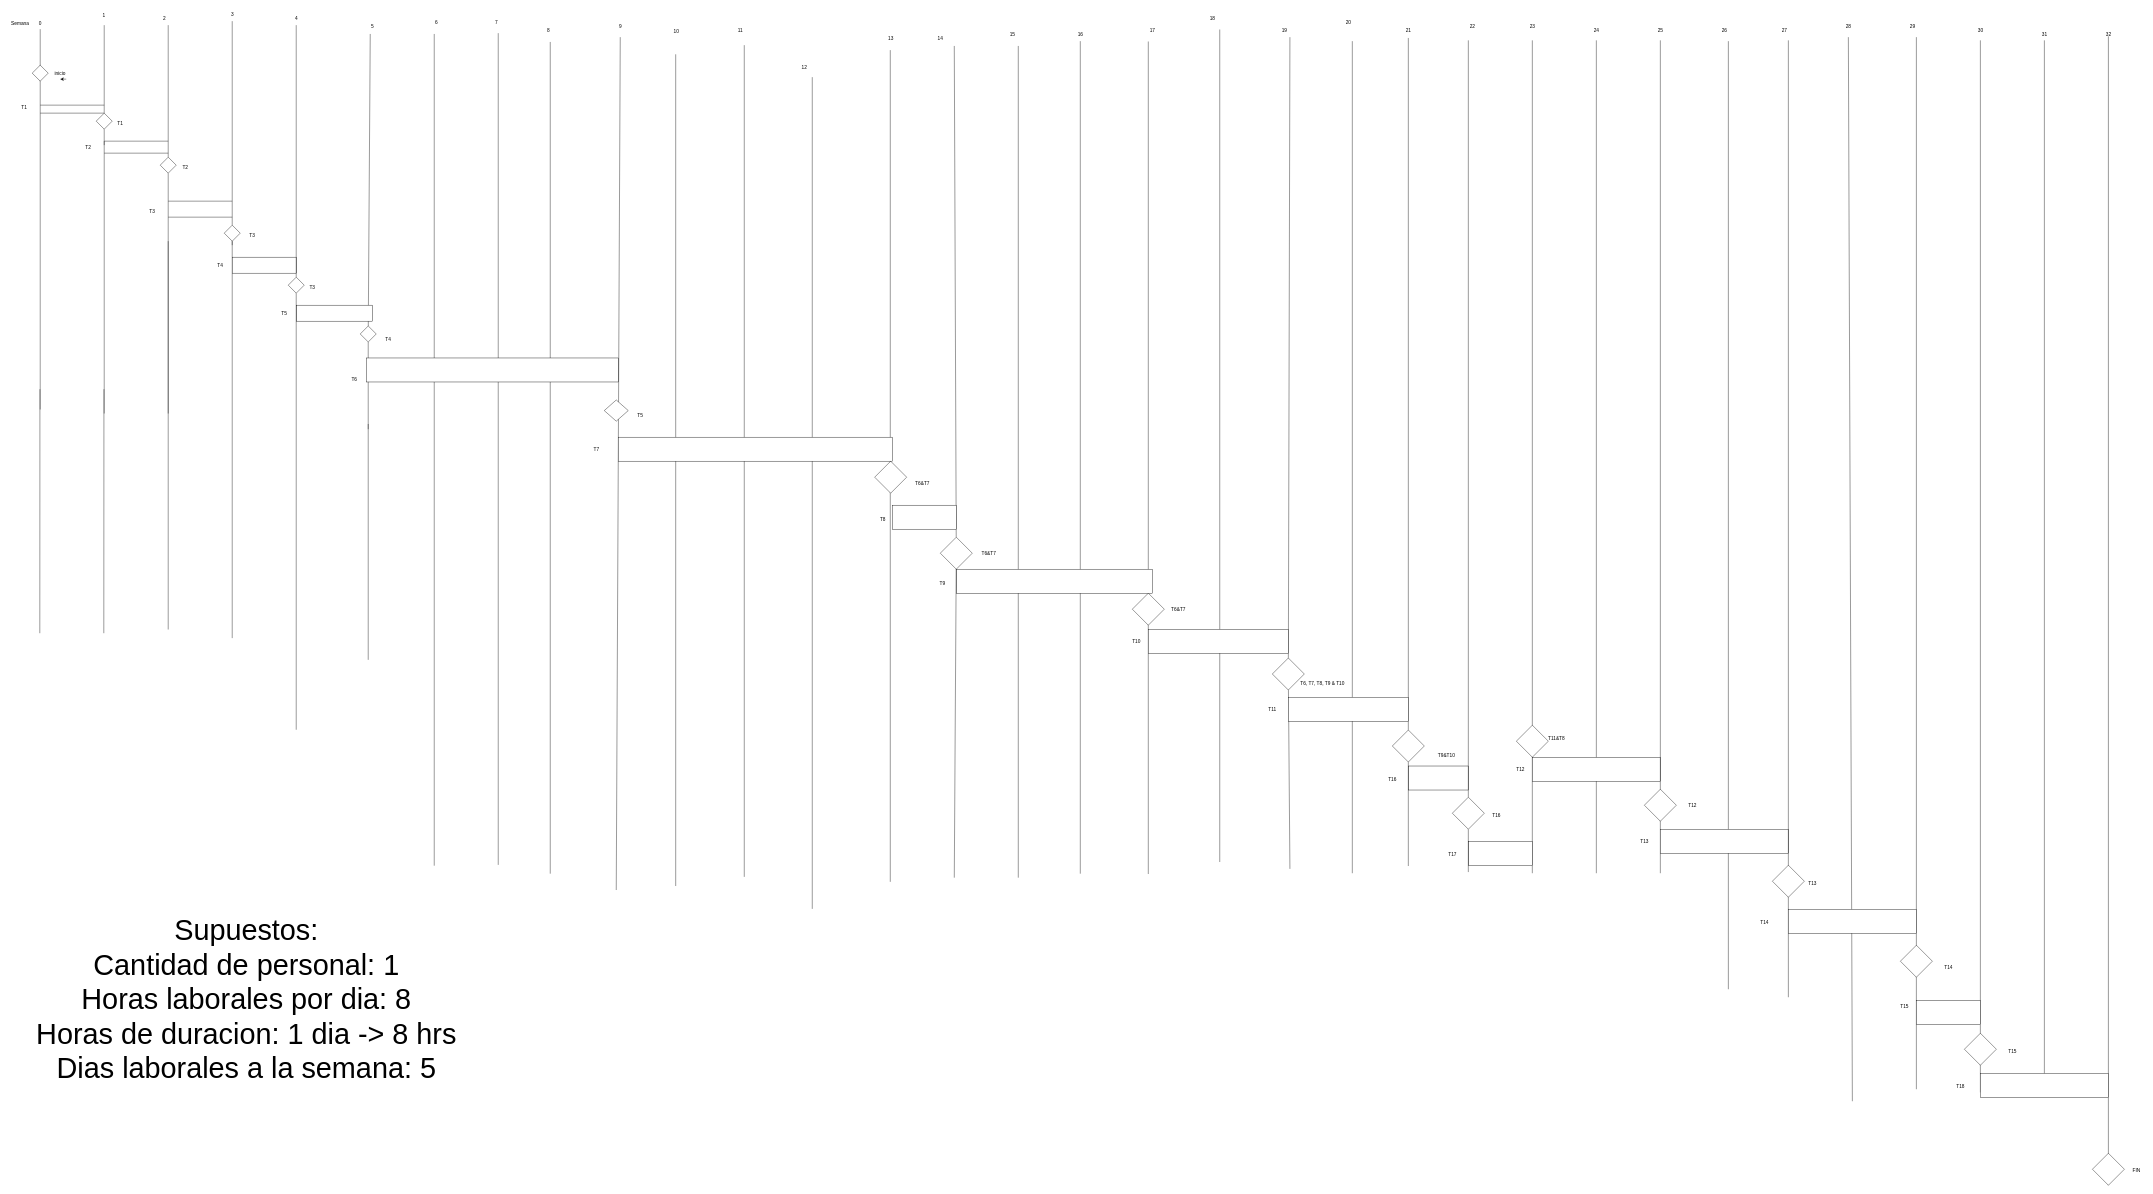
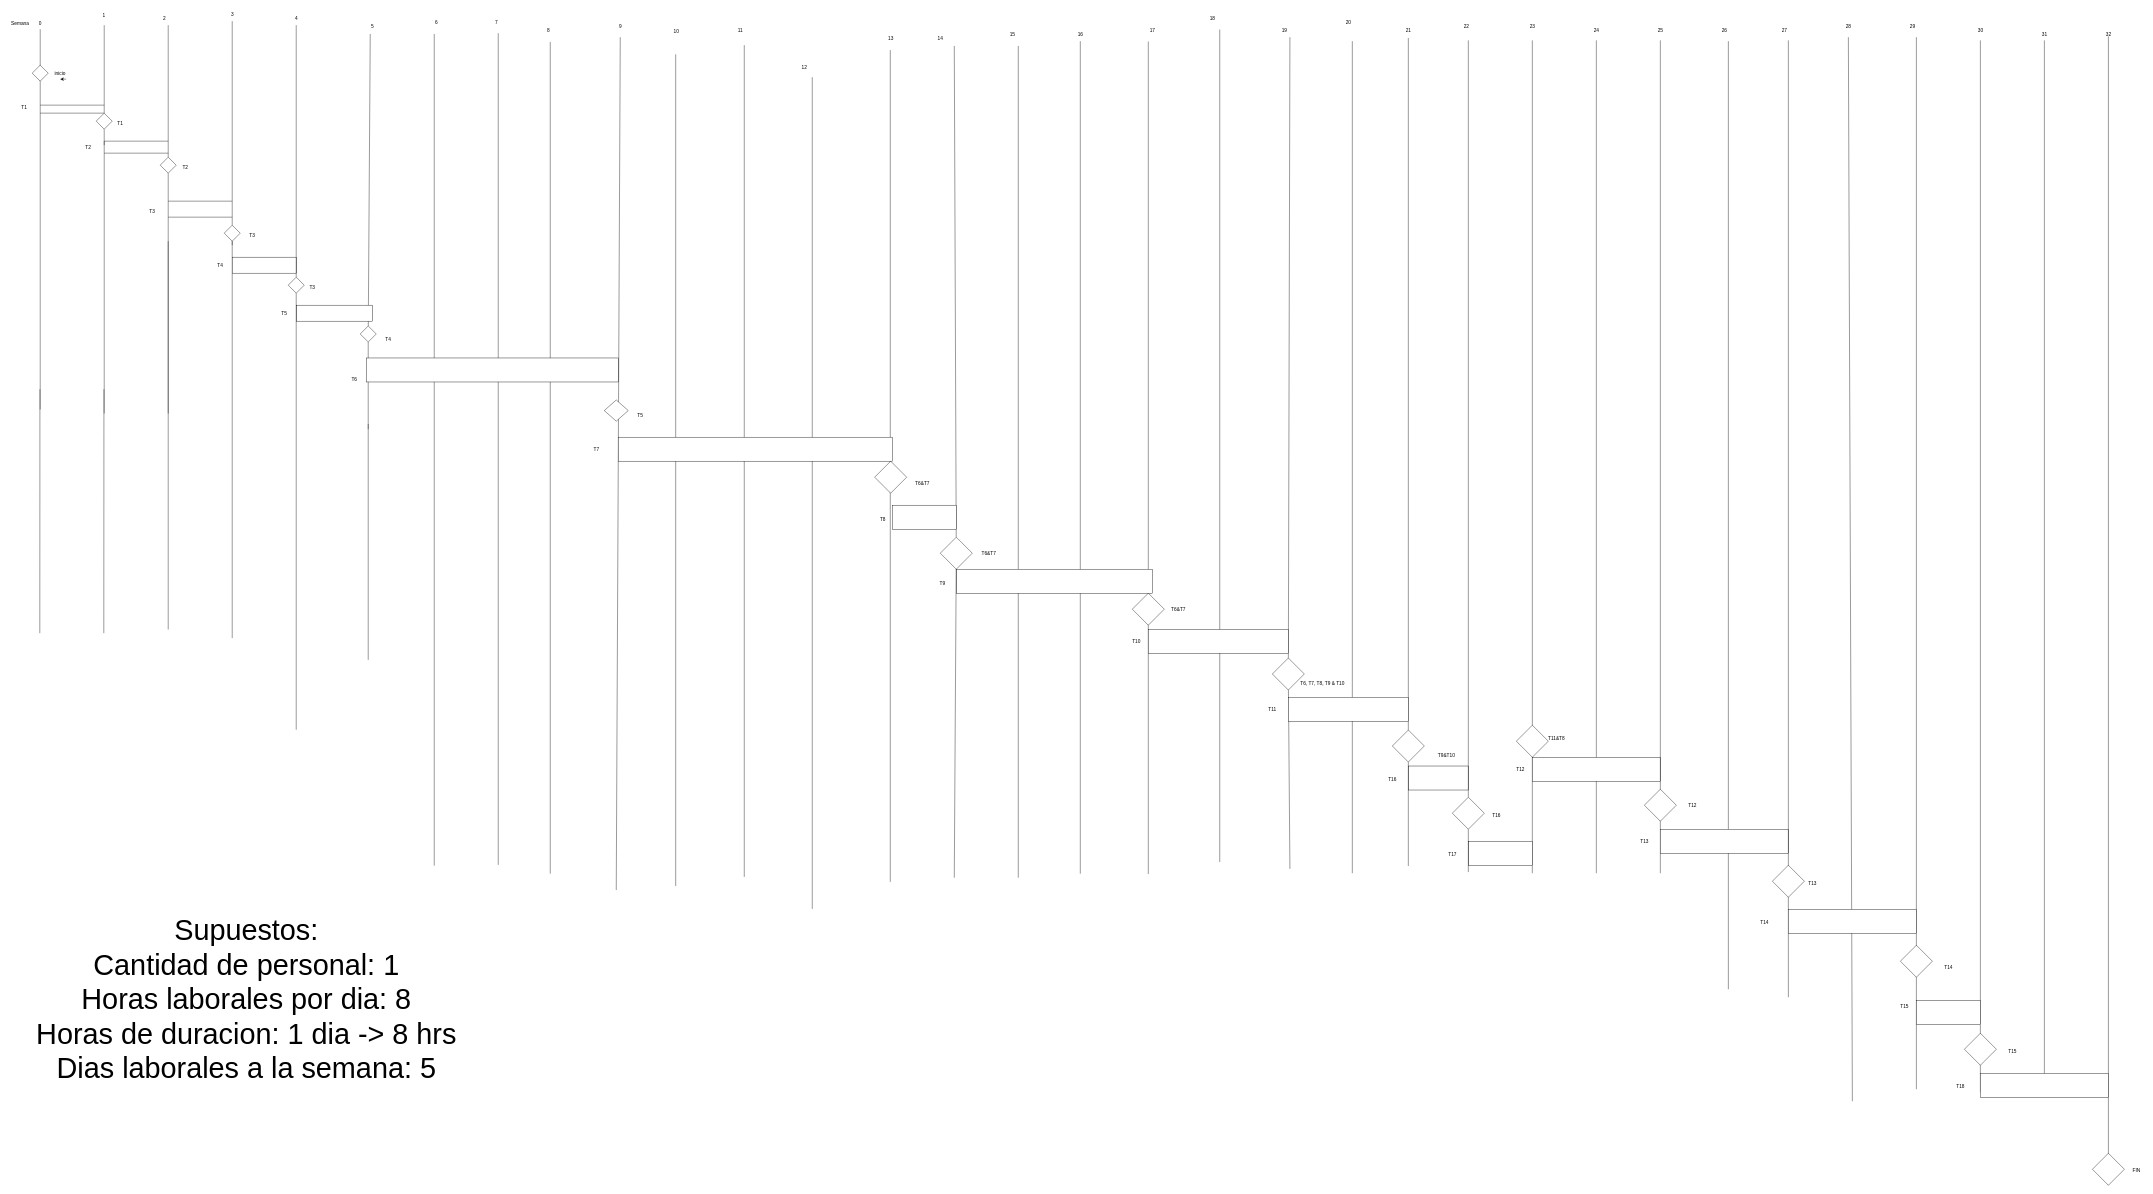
node "22": moved (1472, 26) -> (1466, 26)
